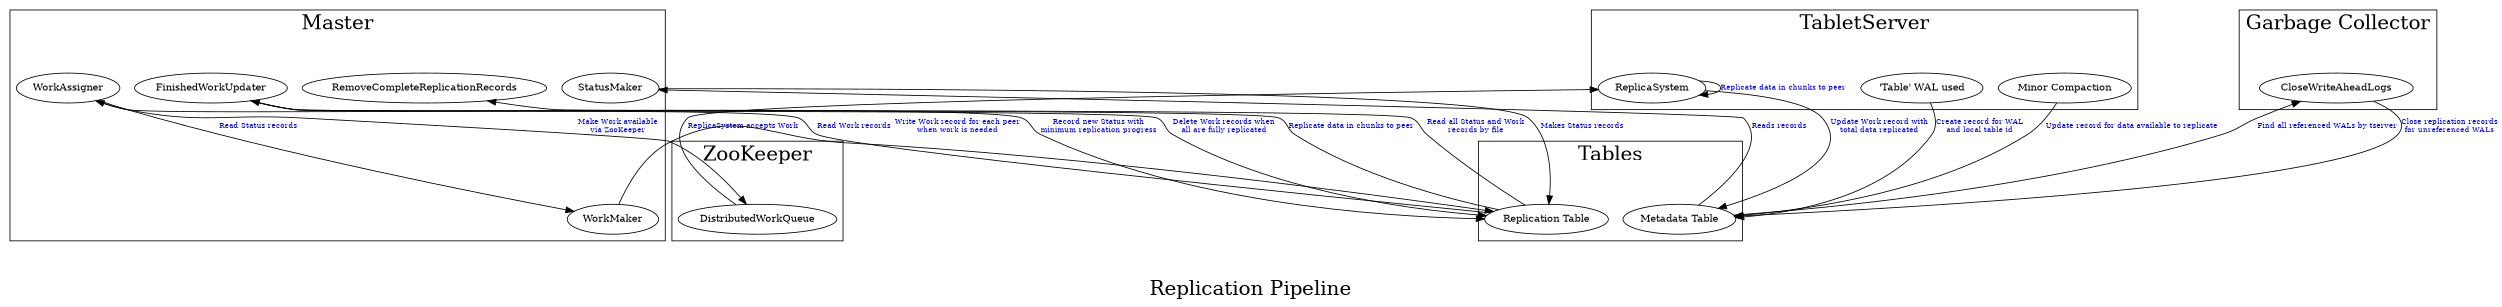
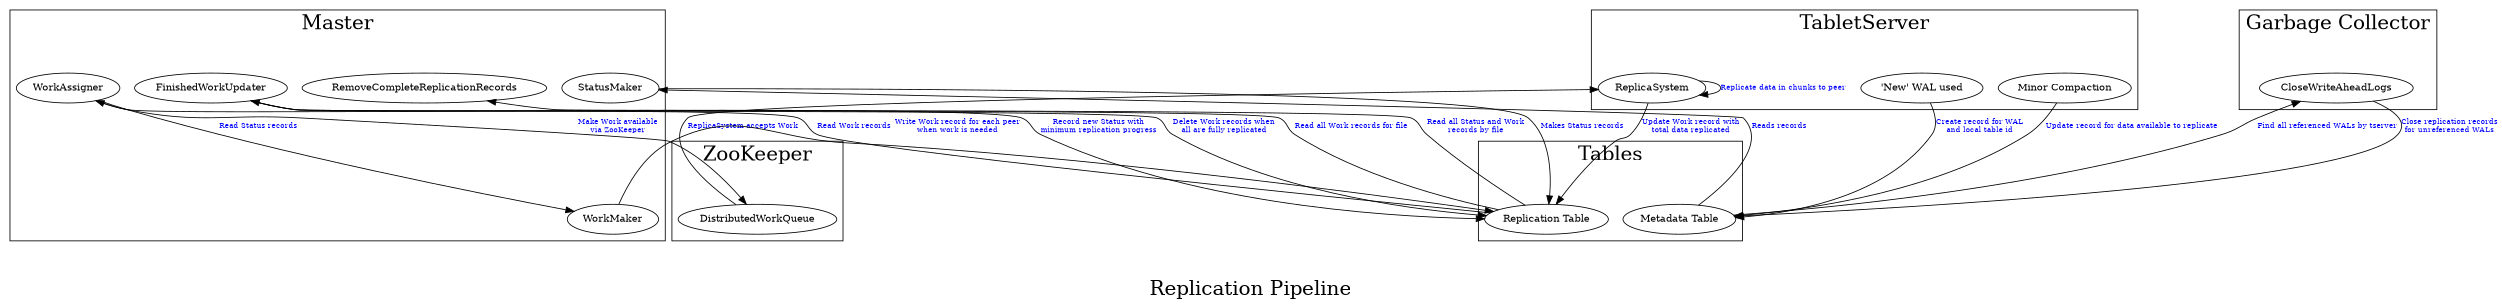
node "'Table' WAL used": label "'Table' WAL used" -> "'New' WAL used"
edge "Replication Table" -> "FinishedWorkUpdater": label "Replicate data in chunks to peer" -> "Read all Work records for file"
edge "ReplicaSystem" -> "Metadata Table": now "ReplicaSystem" -> "Replication Table"
